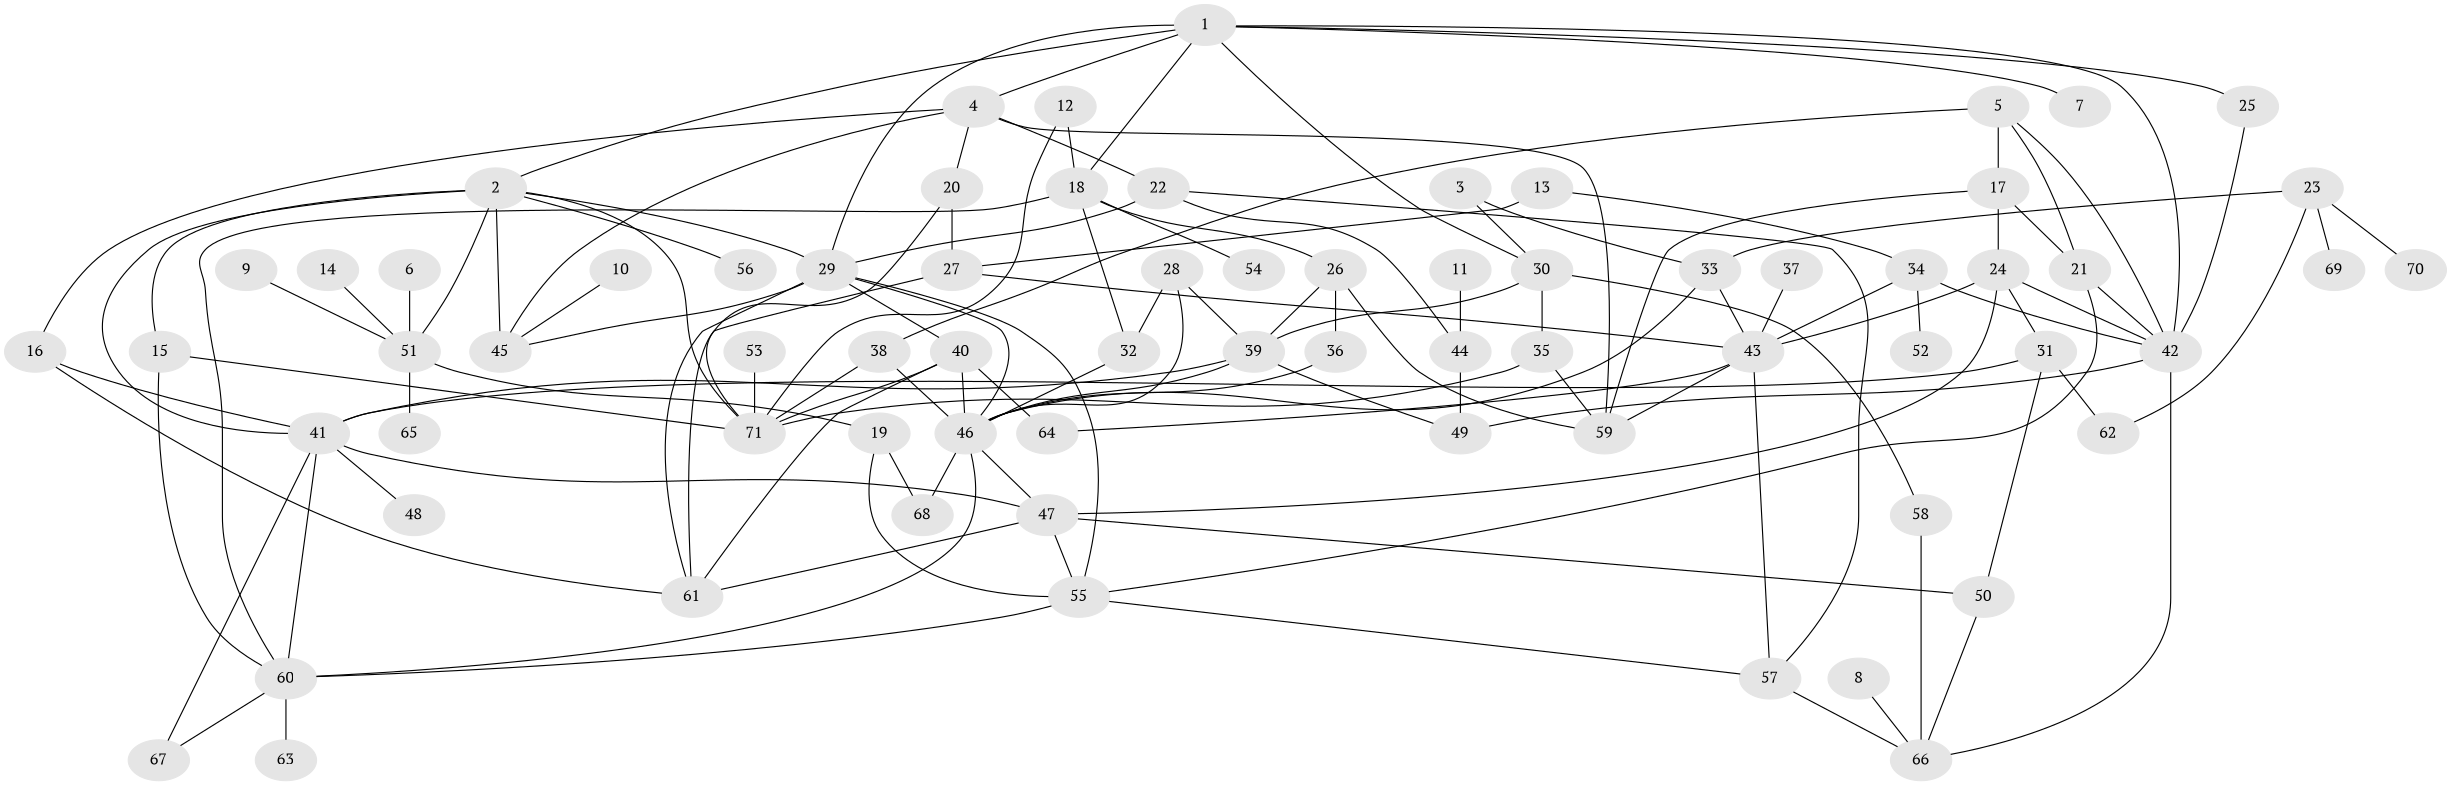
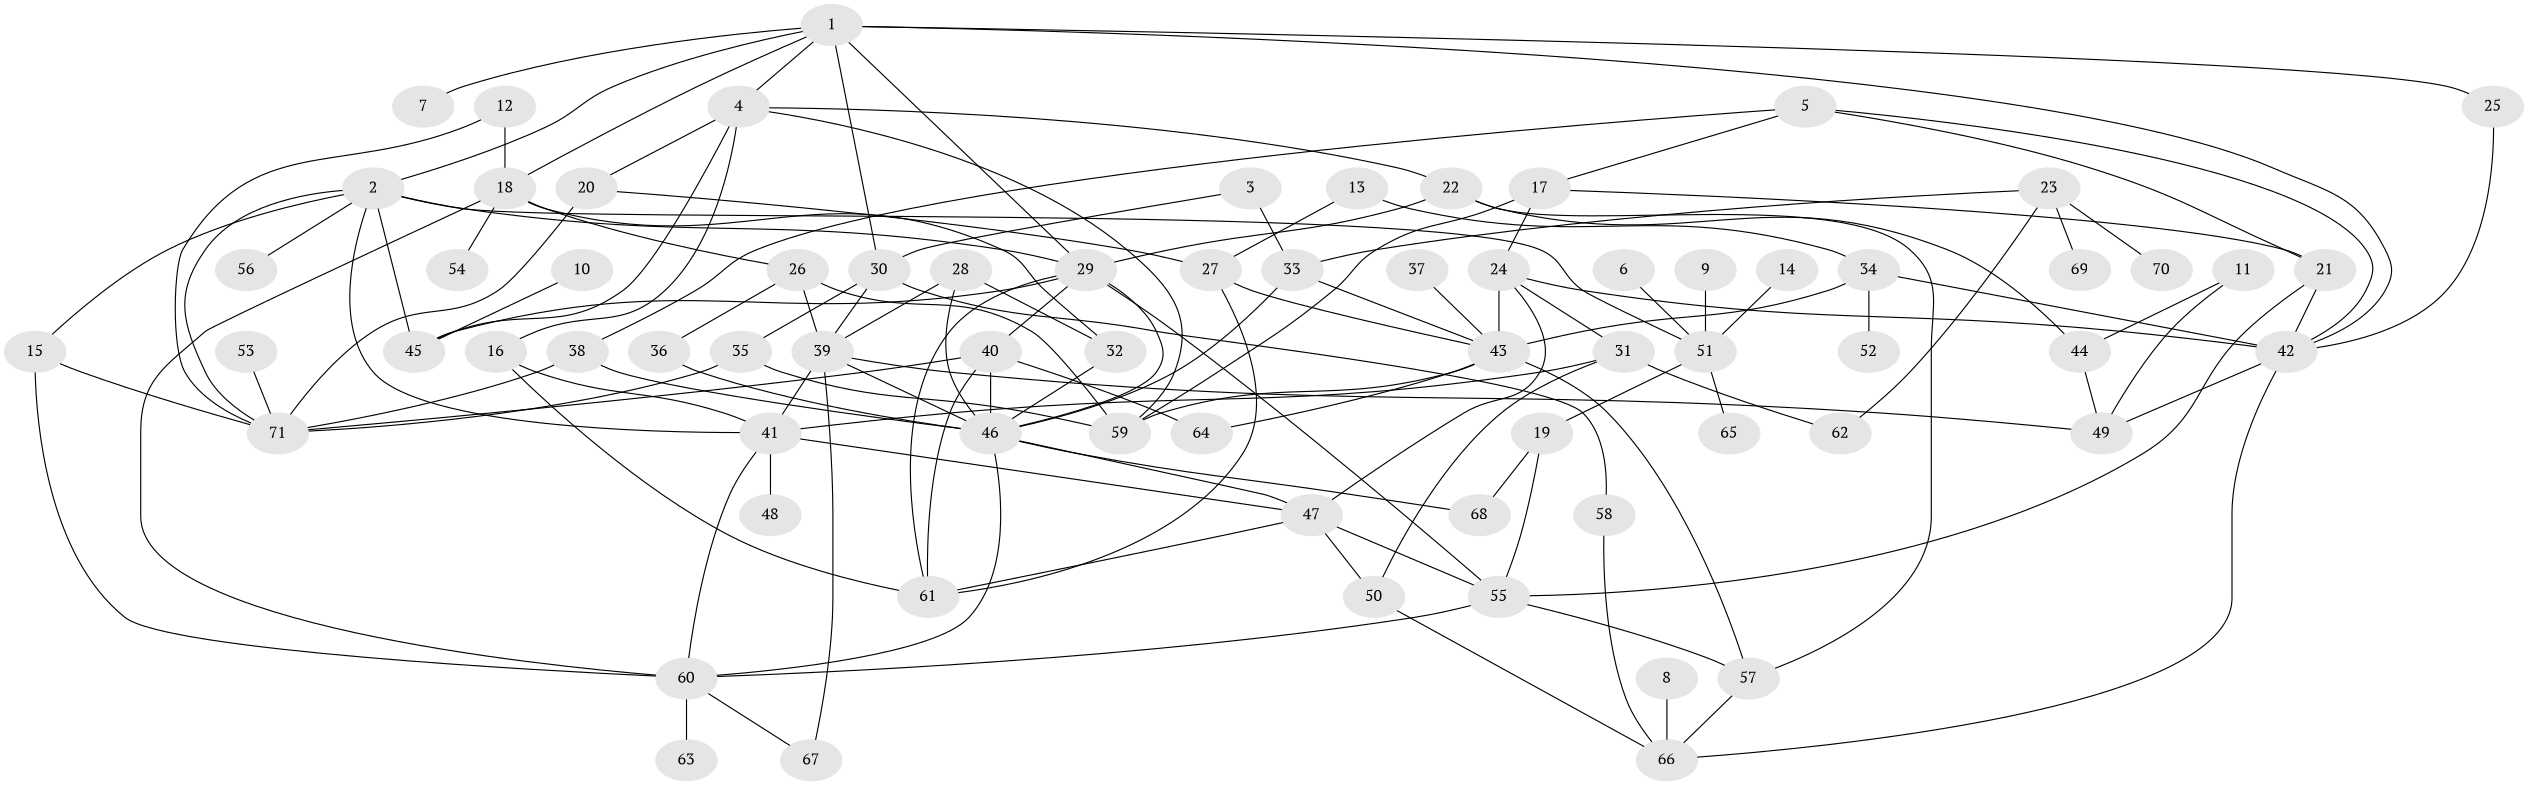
edge "11" -- "49": added
edge "41" -- "67": now "39" -- "67"
